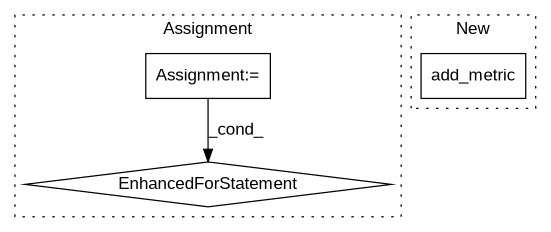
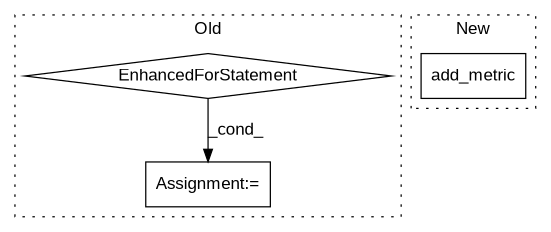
cluster "Assignment": label "Assignment" -> "Old"
edge "Assignment:=" -> "EnhancedForStatement": reversed
